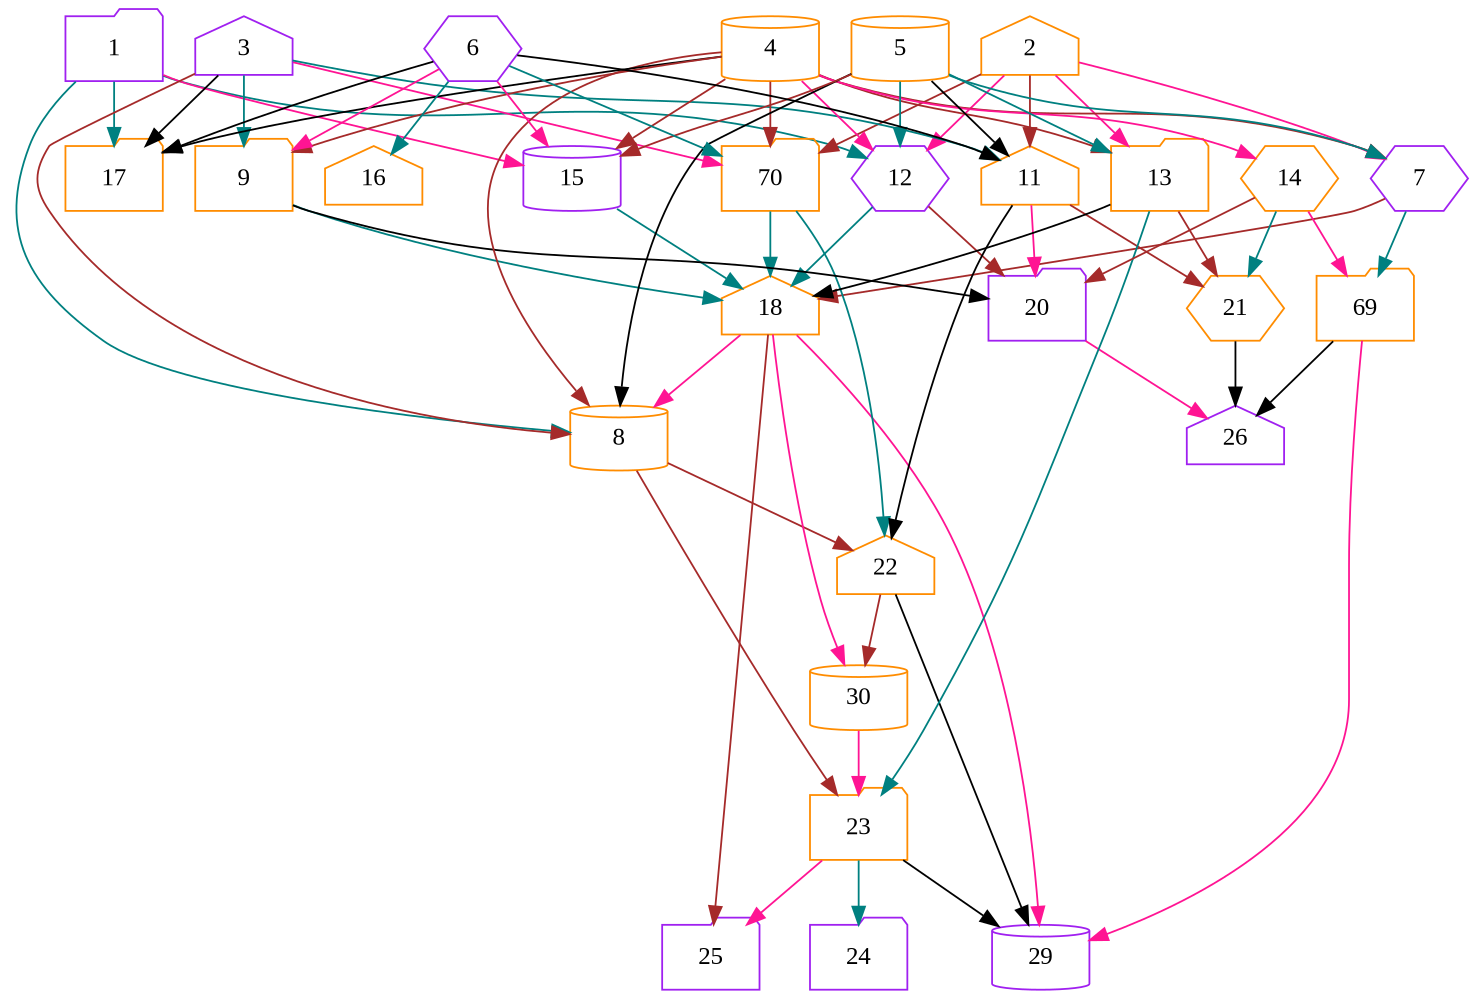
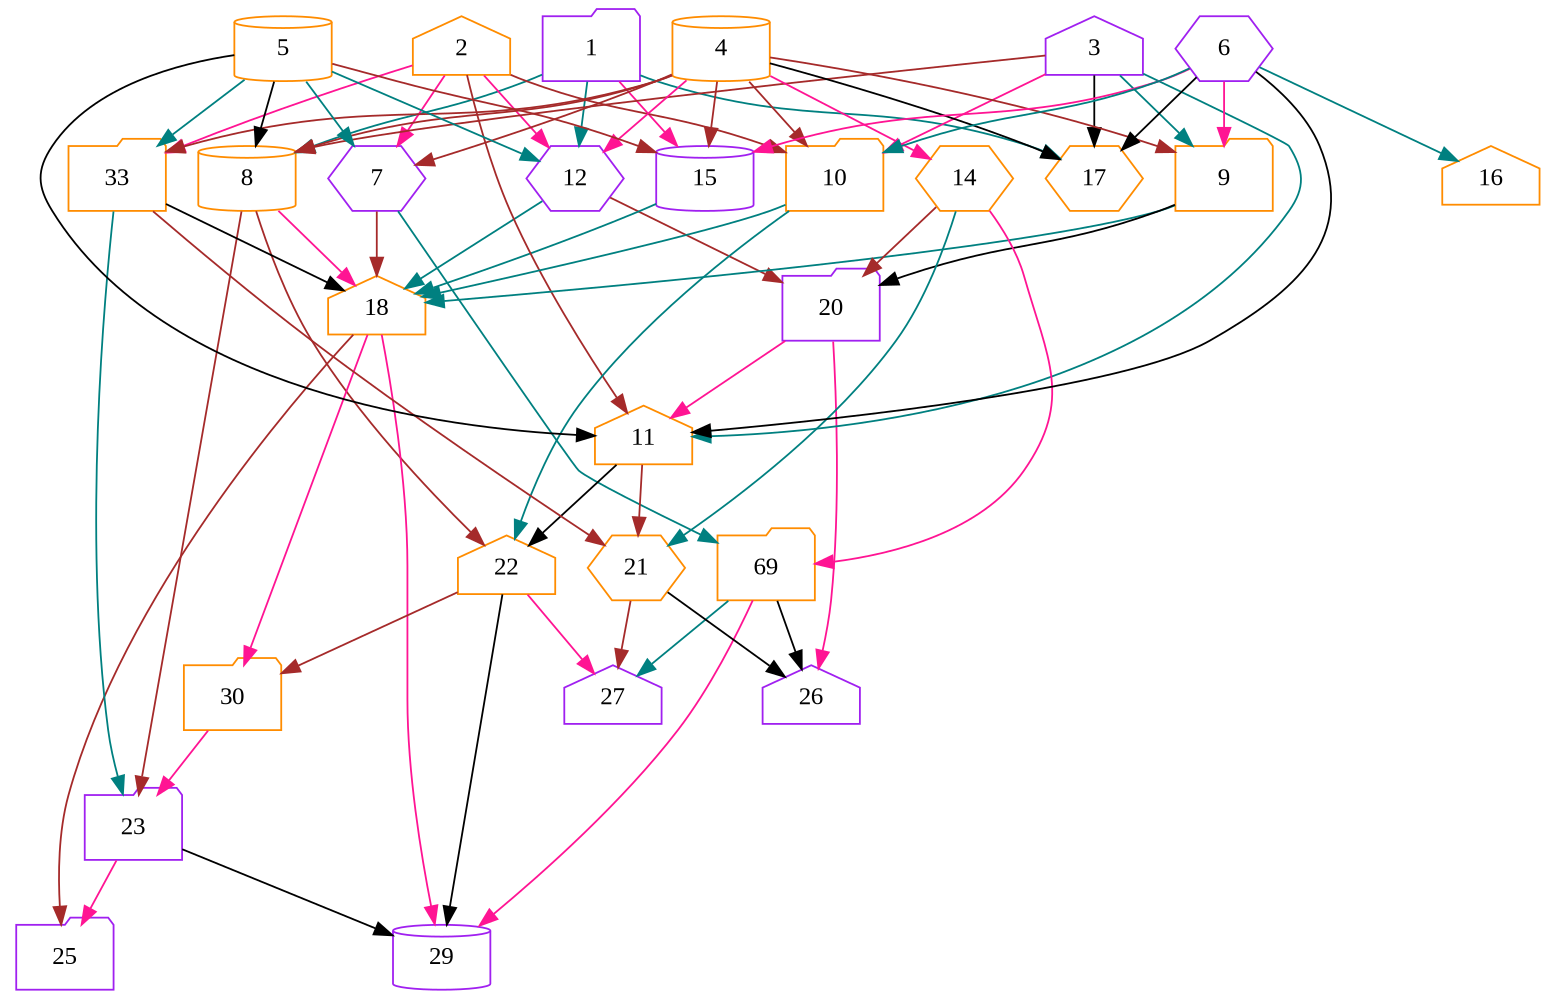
node "17": shape folder -> hexagon
node "70": label "70" -> "10"
node "13": label "13" -> "33"
edge "11" -> "20": reversed
edge "18" -> "8": reversed
node "27": added
node "30": shape cylinder -> folder
node "23": color darkorange -> purple
node "24": removed
